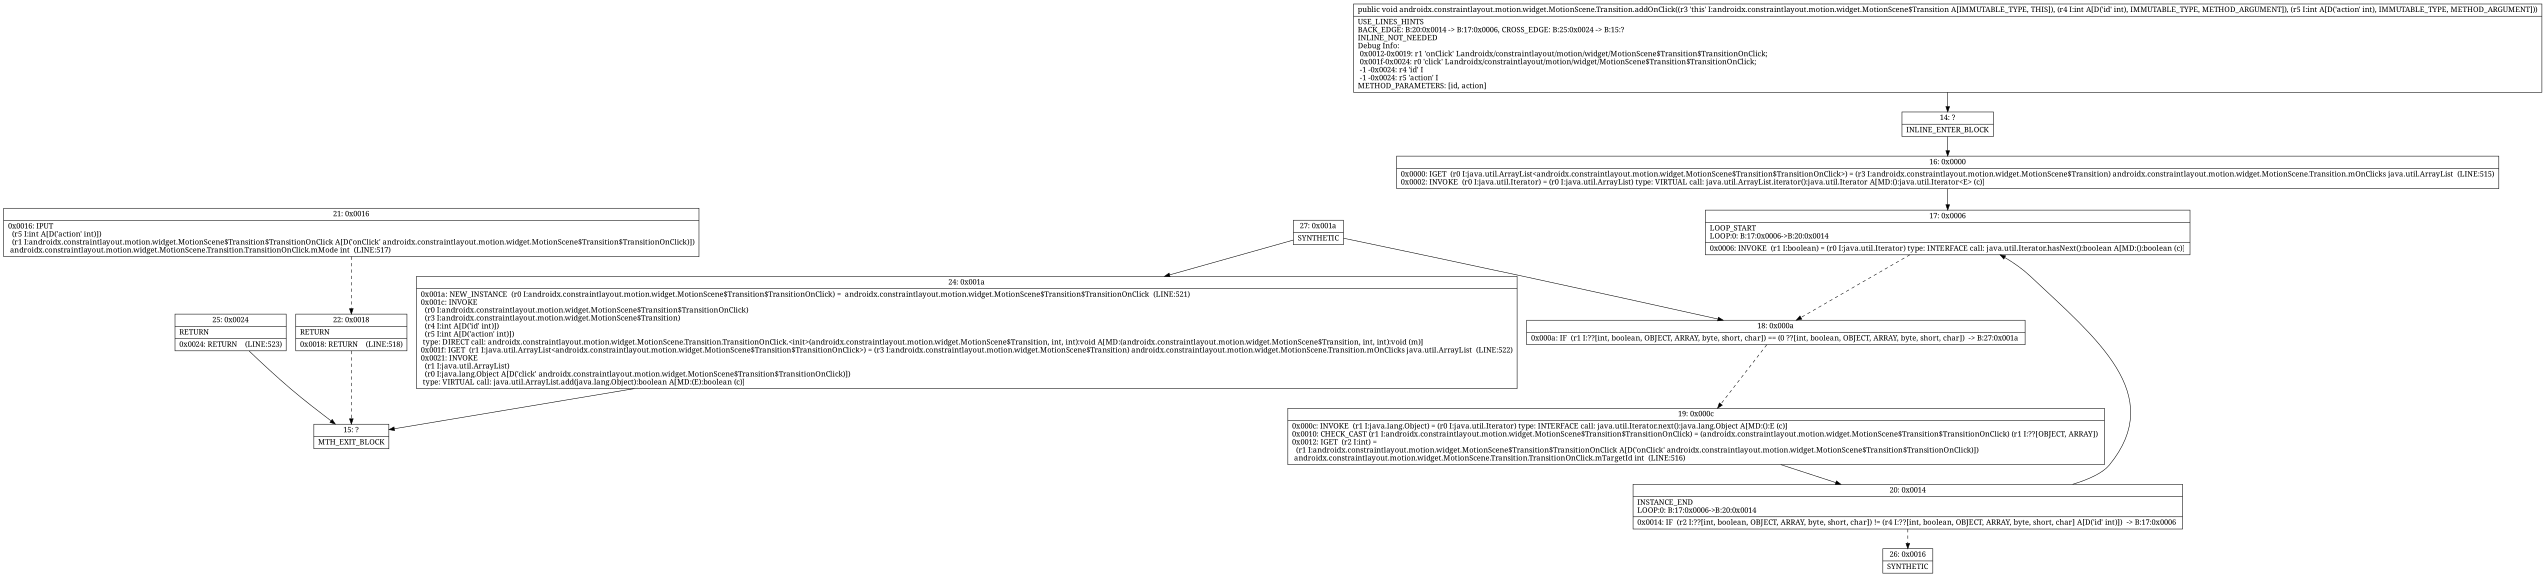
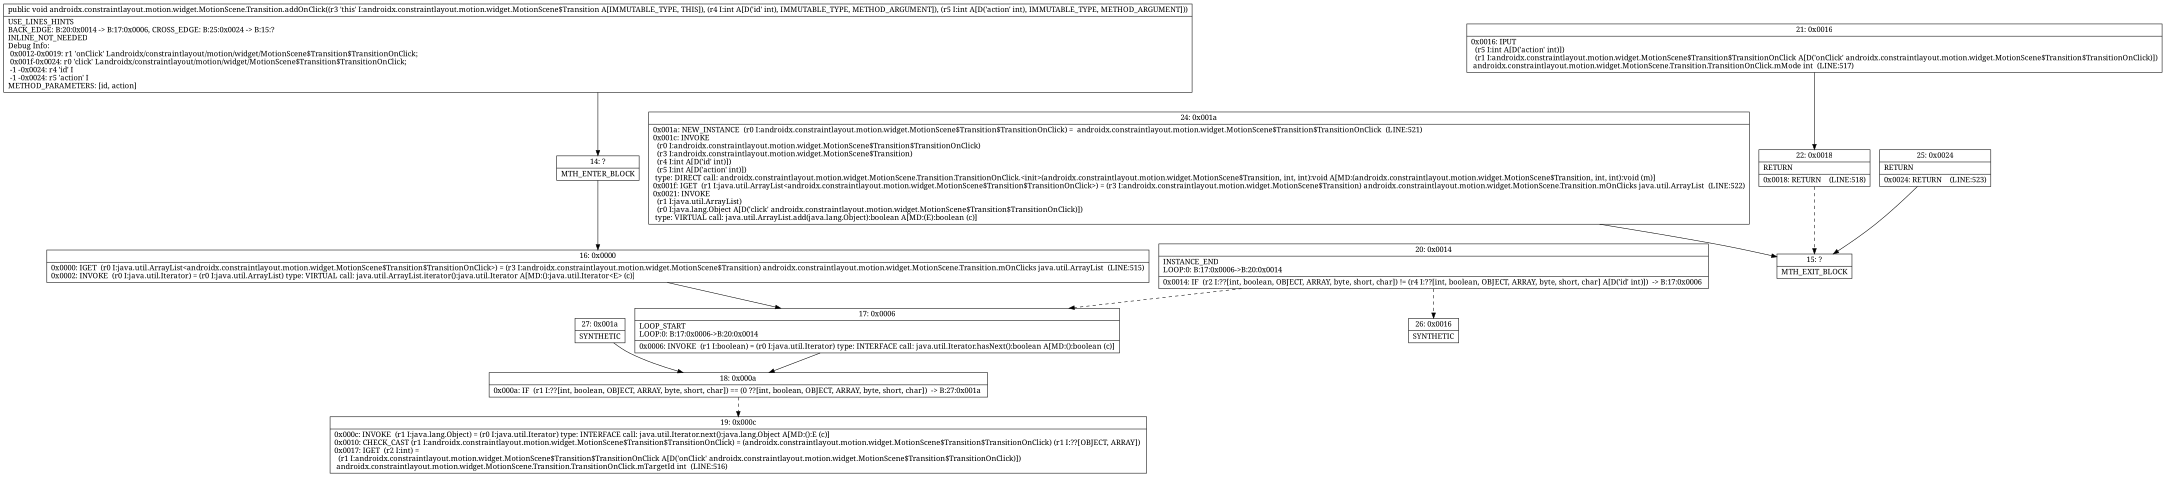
node "14: ?": text "INLINE_ENTER_BLOCK" -> "MTH_ENTER_BLOCK"
edge "27: 0x001a" -> "24: 0x001a": removed
edge "21: 0x0016" -> "22: 0x0018": style dashed -> solid
edge "17: 0x0006" -> "18: 0x000a": style dashed -> solid
edge "20: 0x0014" -> "17: 0x0006": style solid -> dashed
node "19: 0x000c": text "0x0012: IGET  (r2 I:int) =" -> "0x0017: IGET  (r2 I:int) ="
edge "19: 0x000c" -> "20: 0x0014": removed
